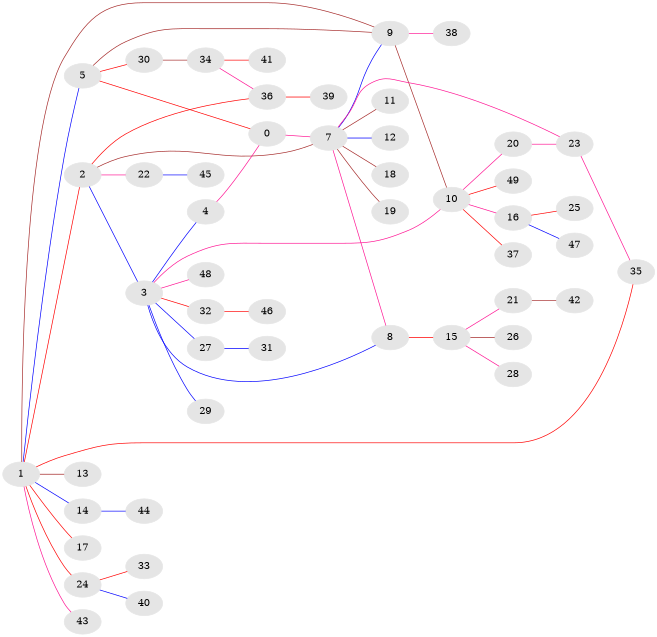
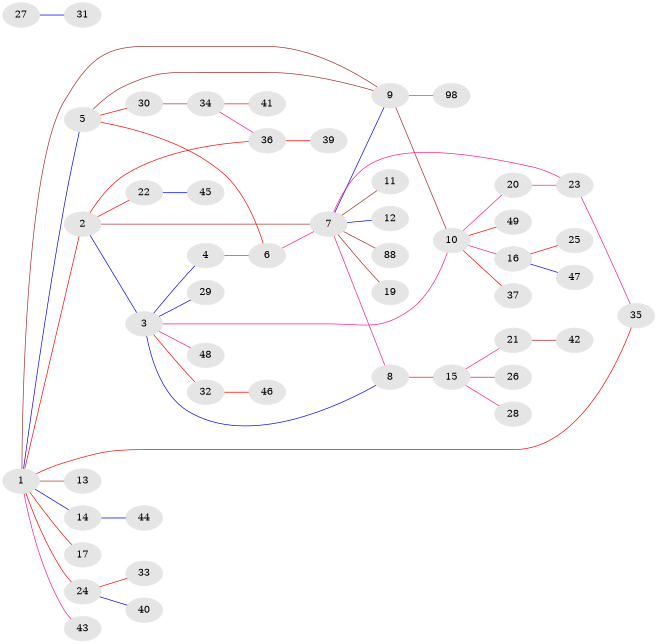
node "38": label "38" -> "98"
node "0": label "0" -> "6"
edge "2" -- "22": color deeppink -> red
node "18": label "18" -> "88"
edge "3" -- "27": removed
